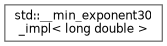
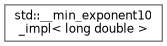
node "std::__min_exponent30 _impl< long double >": label "std::__min_exponent30 _impl< long double >" -> "std::__min_exponent10 _impl< long double >"
